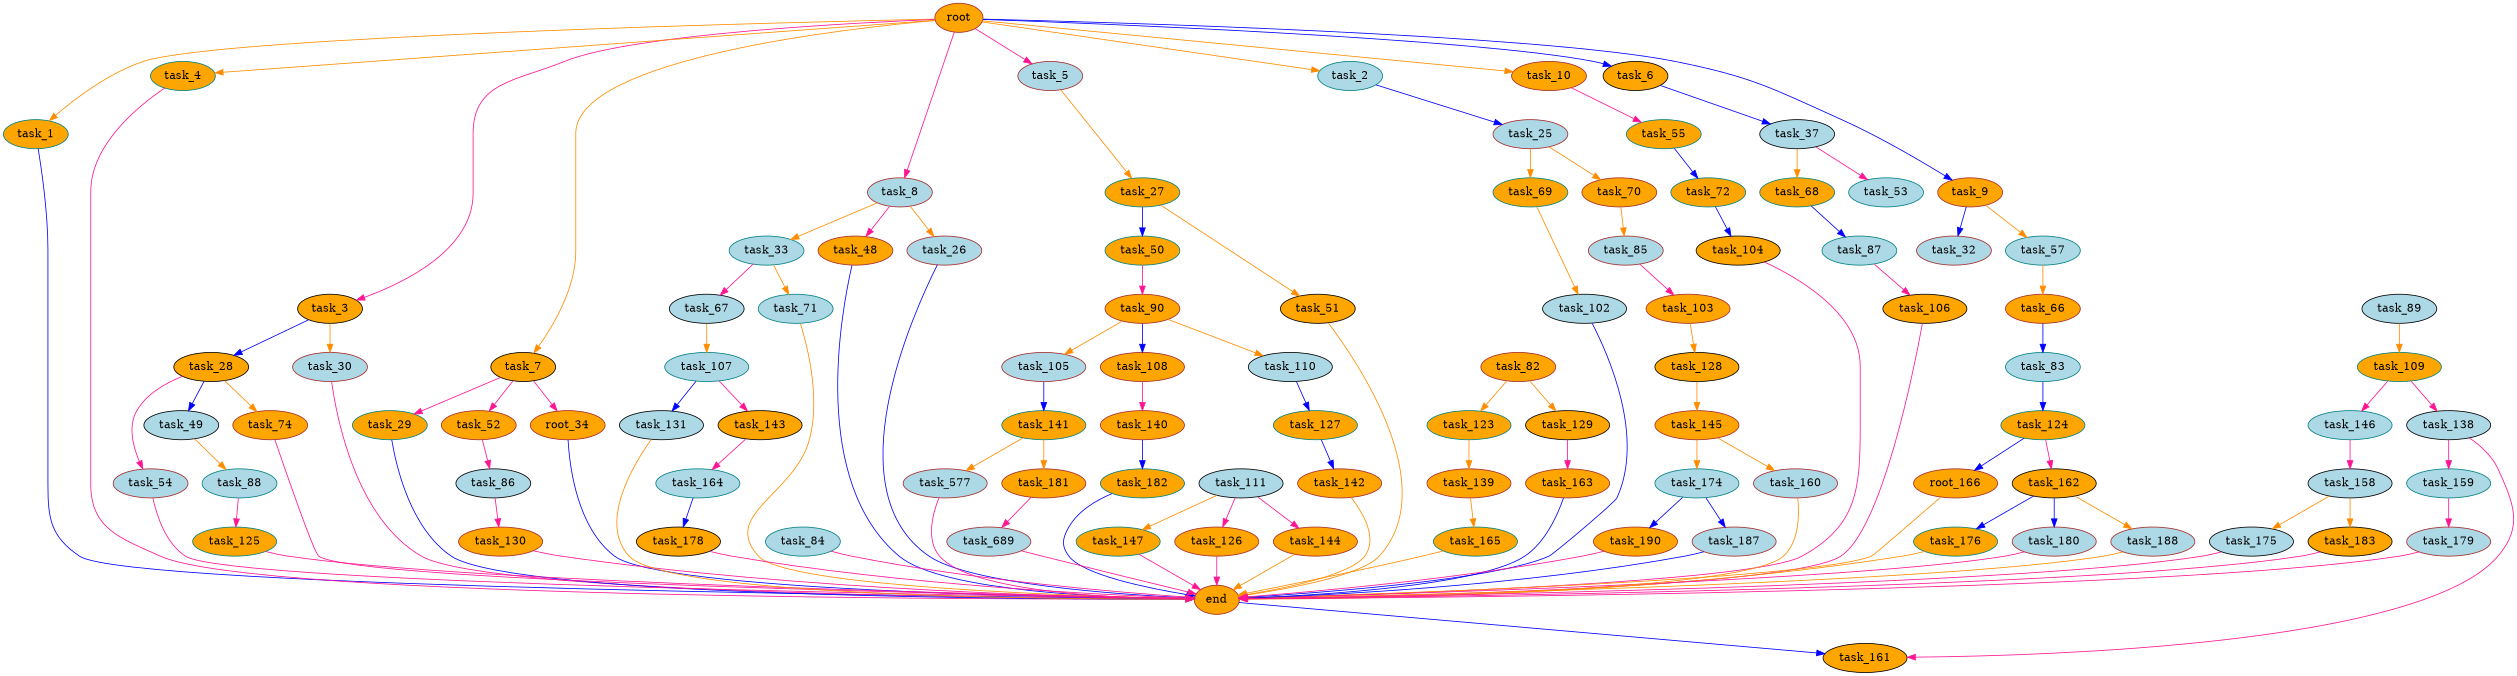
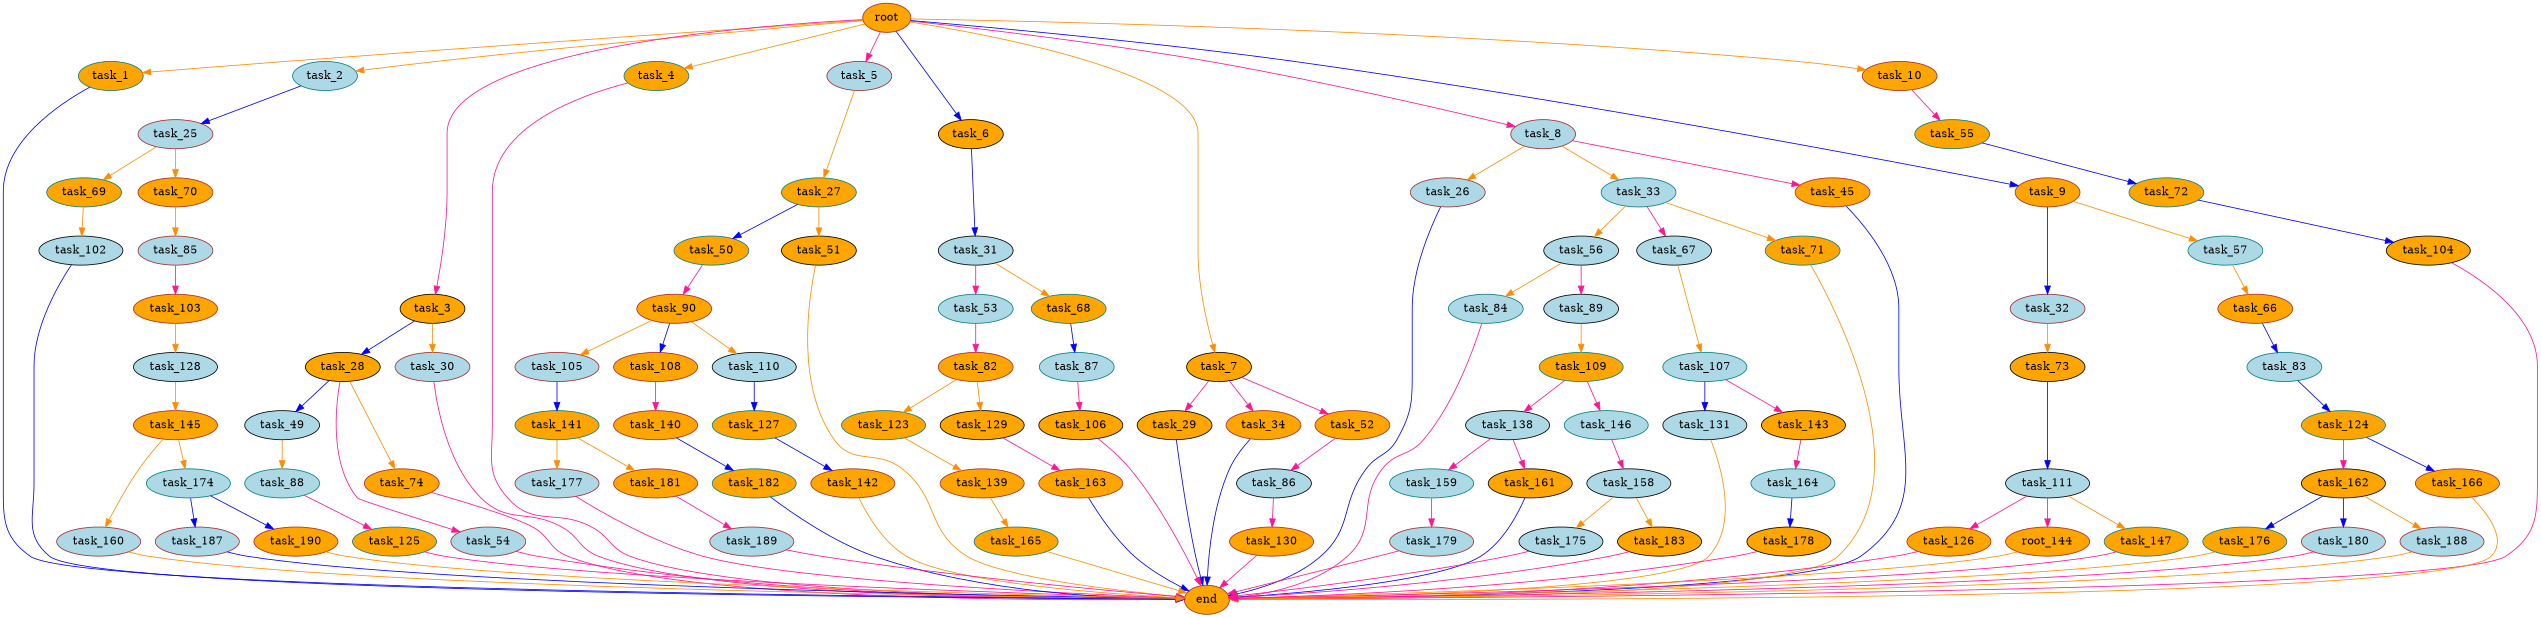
node "task_37": label "task_37" -> "task_31"
node "task_48": label "task_48" -> "task_45"
node "task_56": added
node "task_71": fillcolor lightblue -> orange
edge "task_53" -> "task_82": added
node "task_128": fillcolor orange -> lightblue
node "task_73": added
node "task_29": color teal -> black
node "root_34": label "root_34" -> "task_34"
node "task_577": label "task_577" -> "task_177"
node "root_166": label "root_166" -> "task_166"
node "task_689": label "task_689" -> "task_189"
node "task_144": label "task_144" -> "root_144"
edge "task_190" -> "end": color deeppink -> darkorange
edge "end" -> "task_161": reversed
